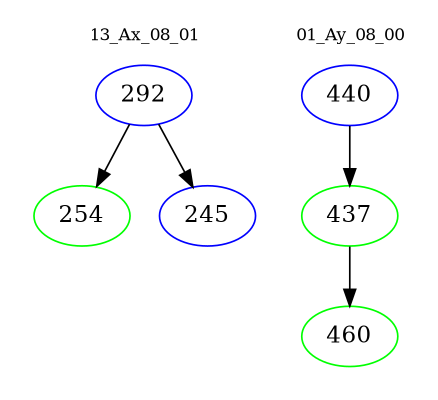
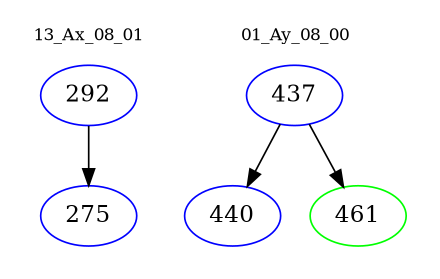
edge "440" -> "437": reversed
node "254": removed
node "245": label "245" -> "275"
node "437": color green -> blue
node "460": label "460" -> "461"
